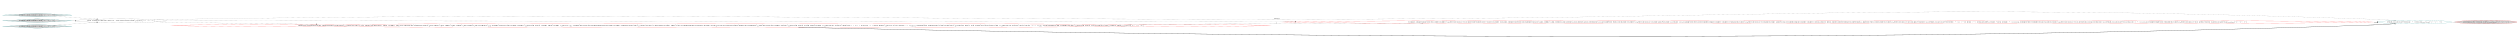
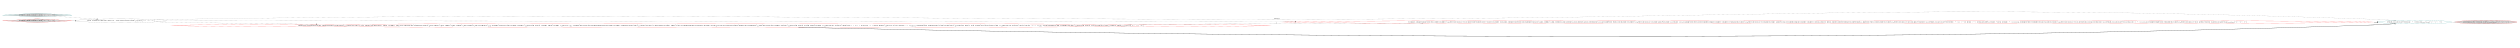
node "groupsWithNestedSubscribeOn['0', '0', '1']": color teal -> red
node "groupsWithNestedSubscribeOn['1', '0', '0']": removed
